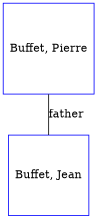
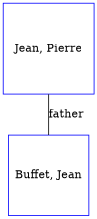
node "Buffet, Pierre": label "Buffet, Pierre" -> "Jean, Pierre"
